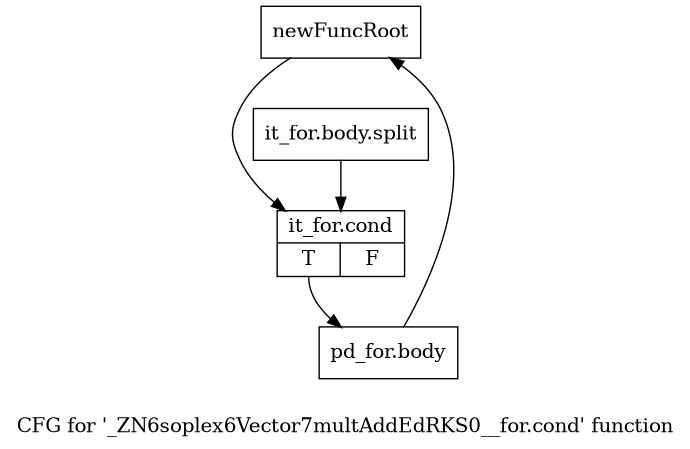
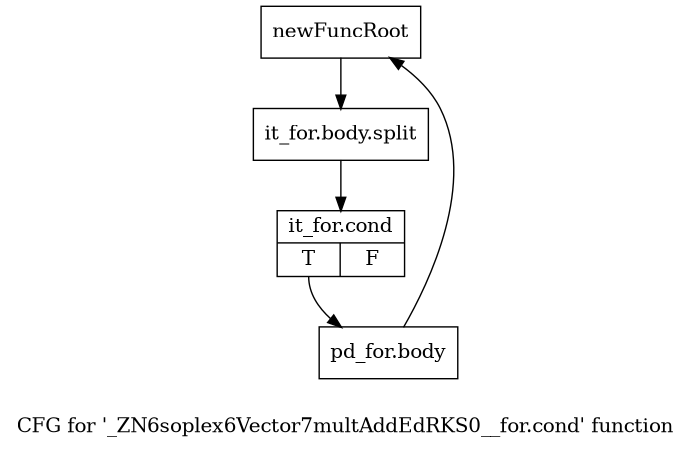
edge "newFuncRoot" -> "it_for.cond": now "newFuncRoot" -> "it_for.body.split"
